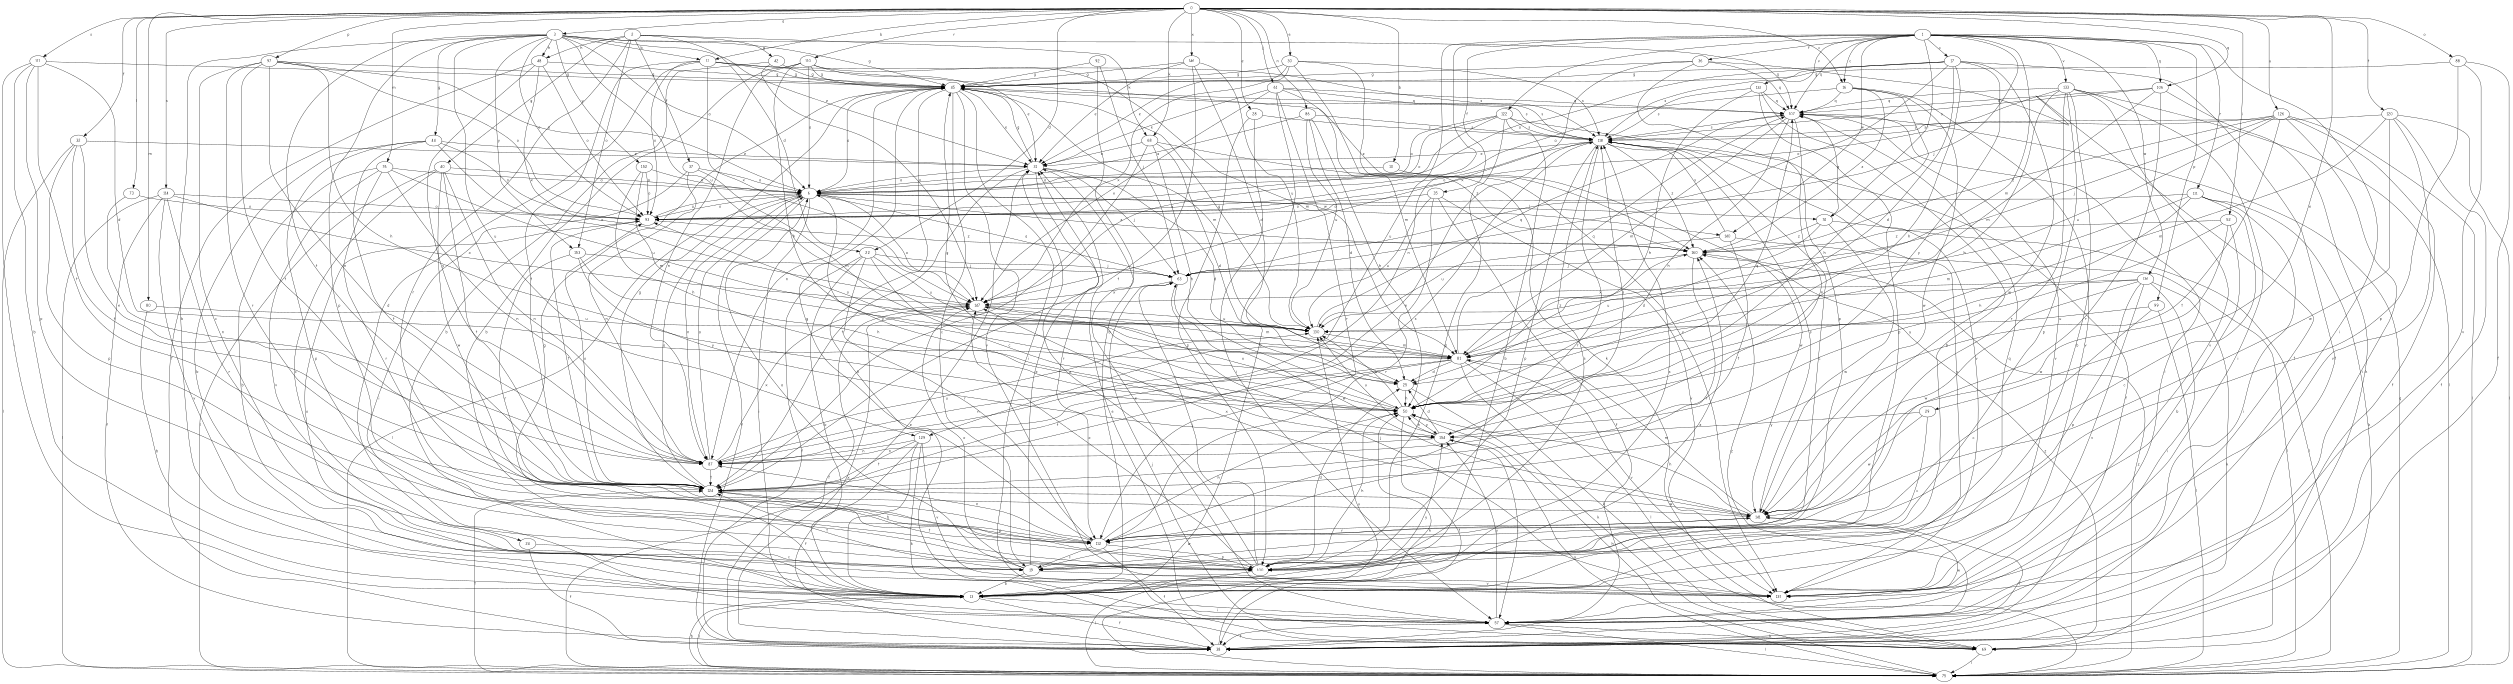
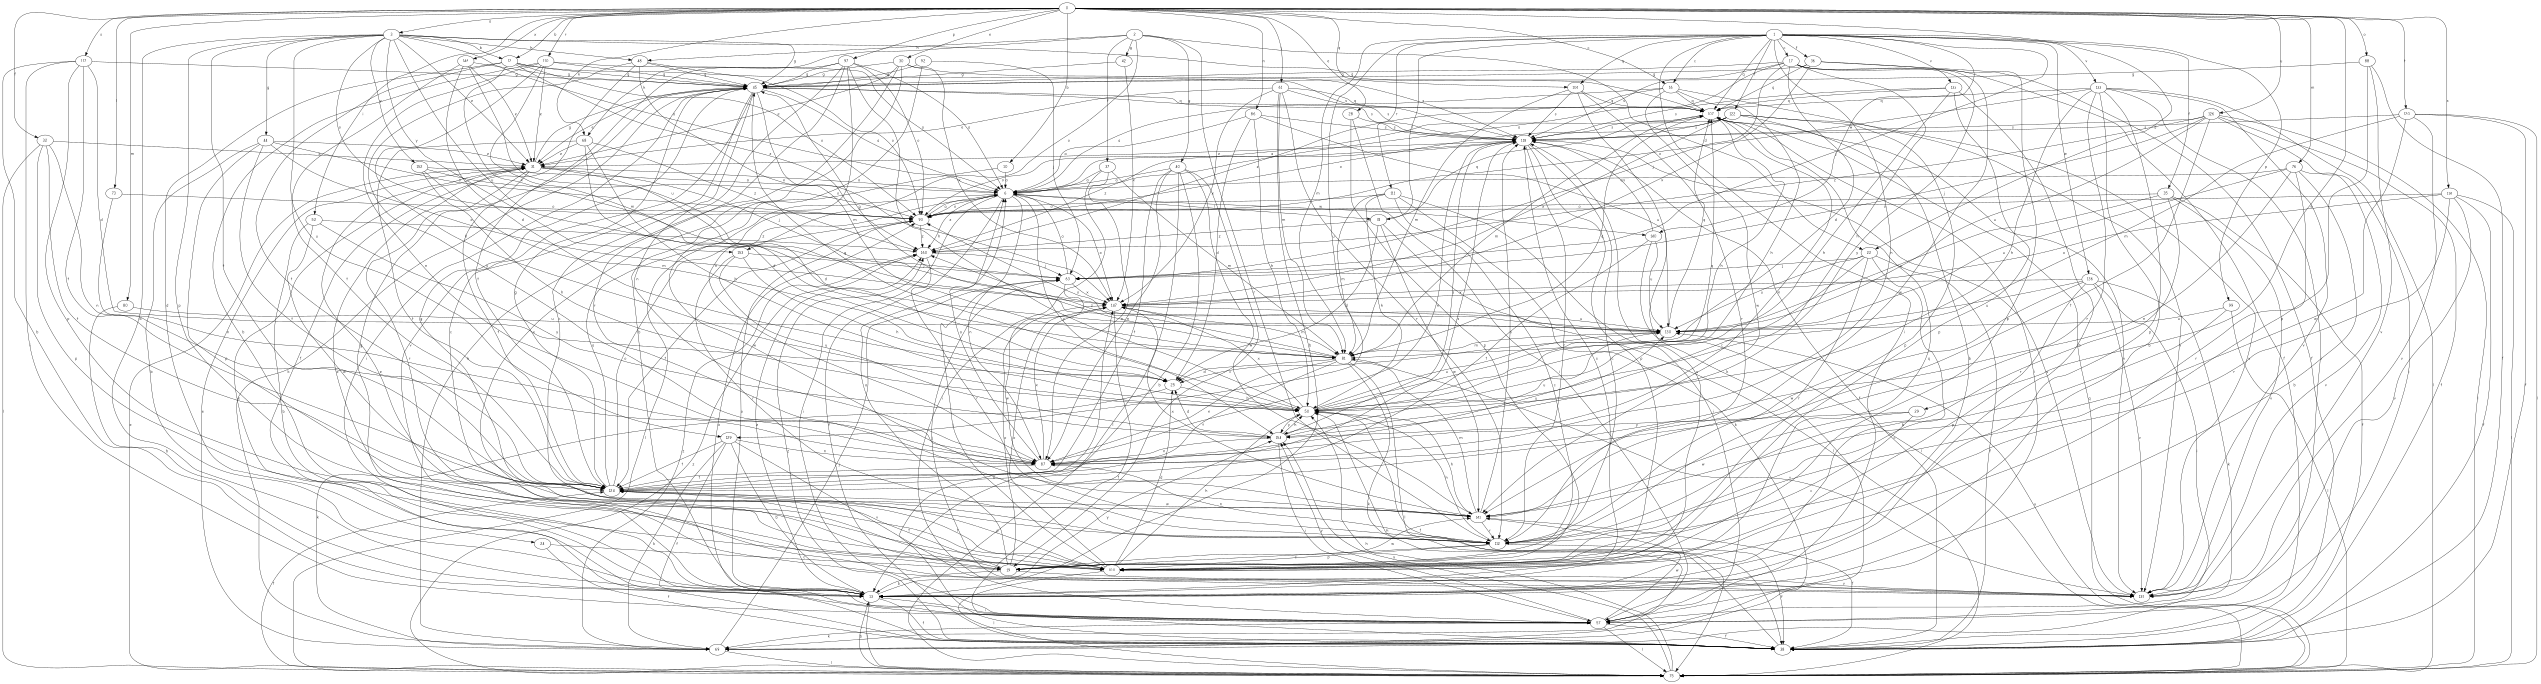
edge "42" -> "13": now "40" -> "13"
edge "57" -> "93": added, label "o"
